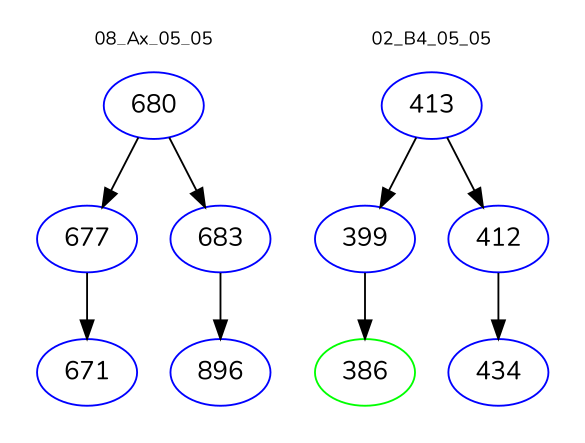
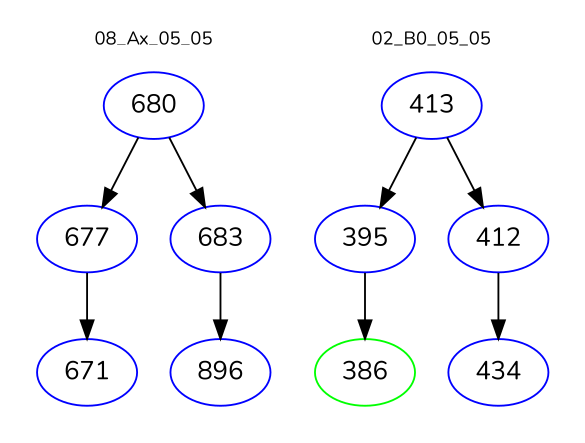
cluster "02_B4_05_05": label "02_B4_05_05" -> "02_B0_05_05"
node "399": label "399" -> "395"
